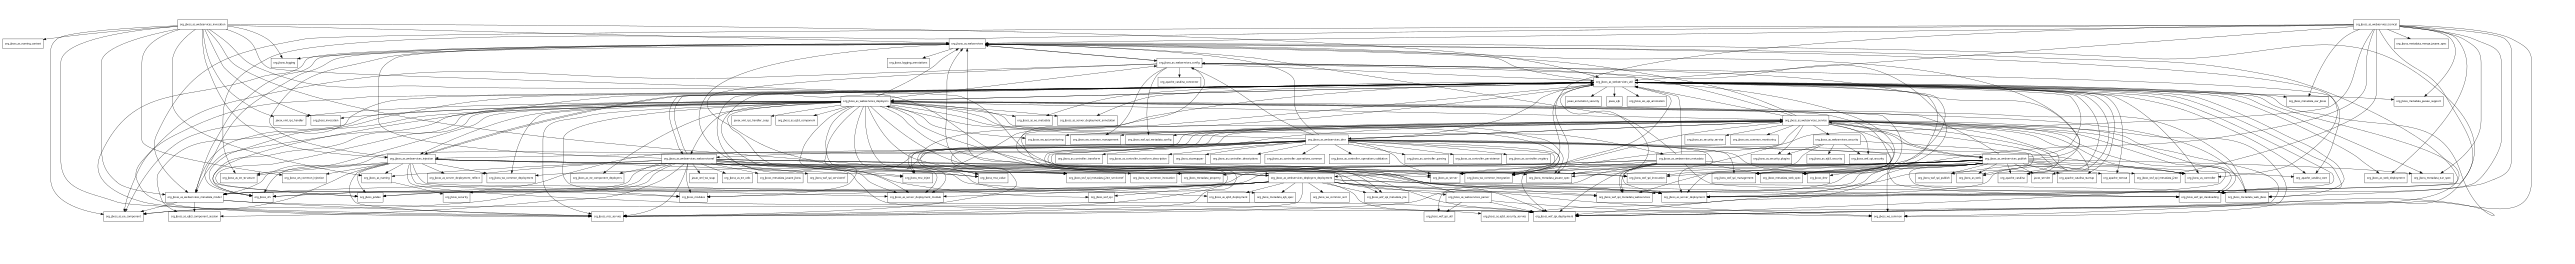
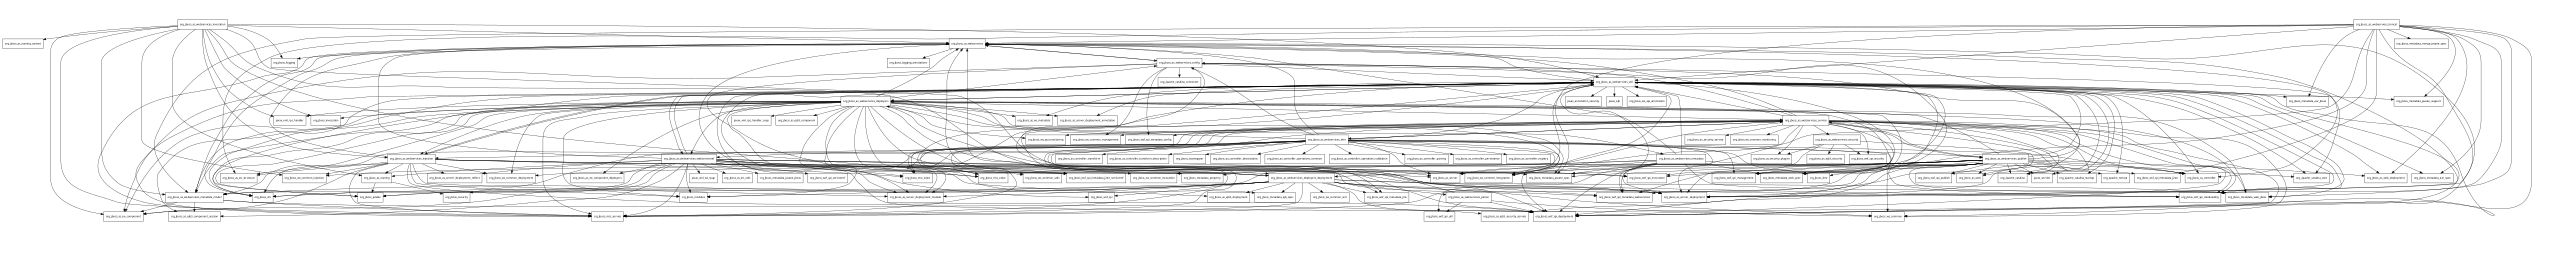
edge "org_jboss_as_webservices_publish" -> "org_jboss_metadata_ear_spec": now "org_jboss_as_webservices_publish" -> "org_jboss_as_web_deployment"
edge "org_jboss_as_webservices_injection" -> "org_jboss_jandex": now "org_jboss_as_naming" -> "org_jboss_jandex"
node "org_jboss_ws_common_utils": added
edge "org_jboss_as_webservices_metadata" -> "org_jboss_as_webservices_metadata_model": now "org_jboss_as_webservices_metadata" -> "org_jboss_ws_common_injection"
